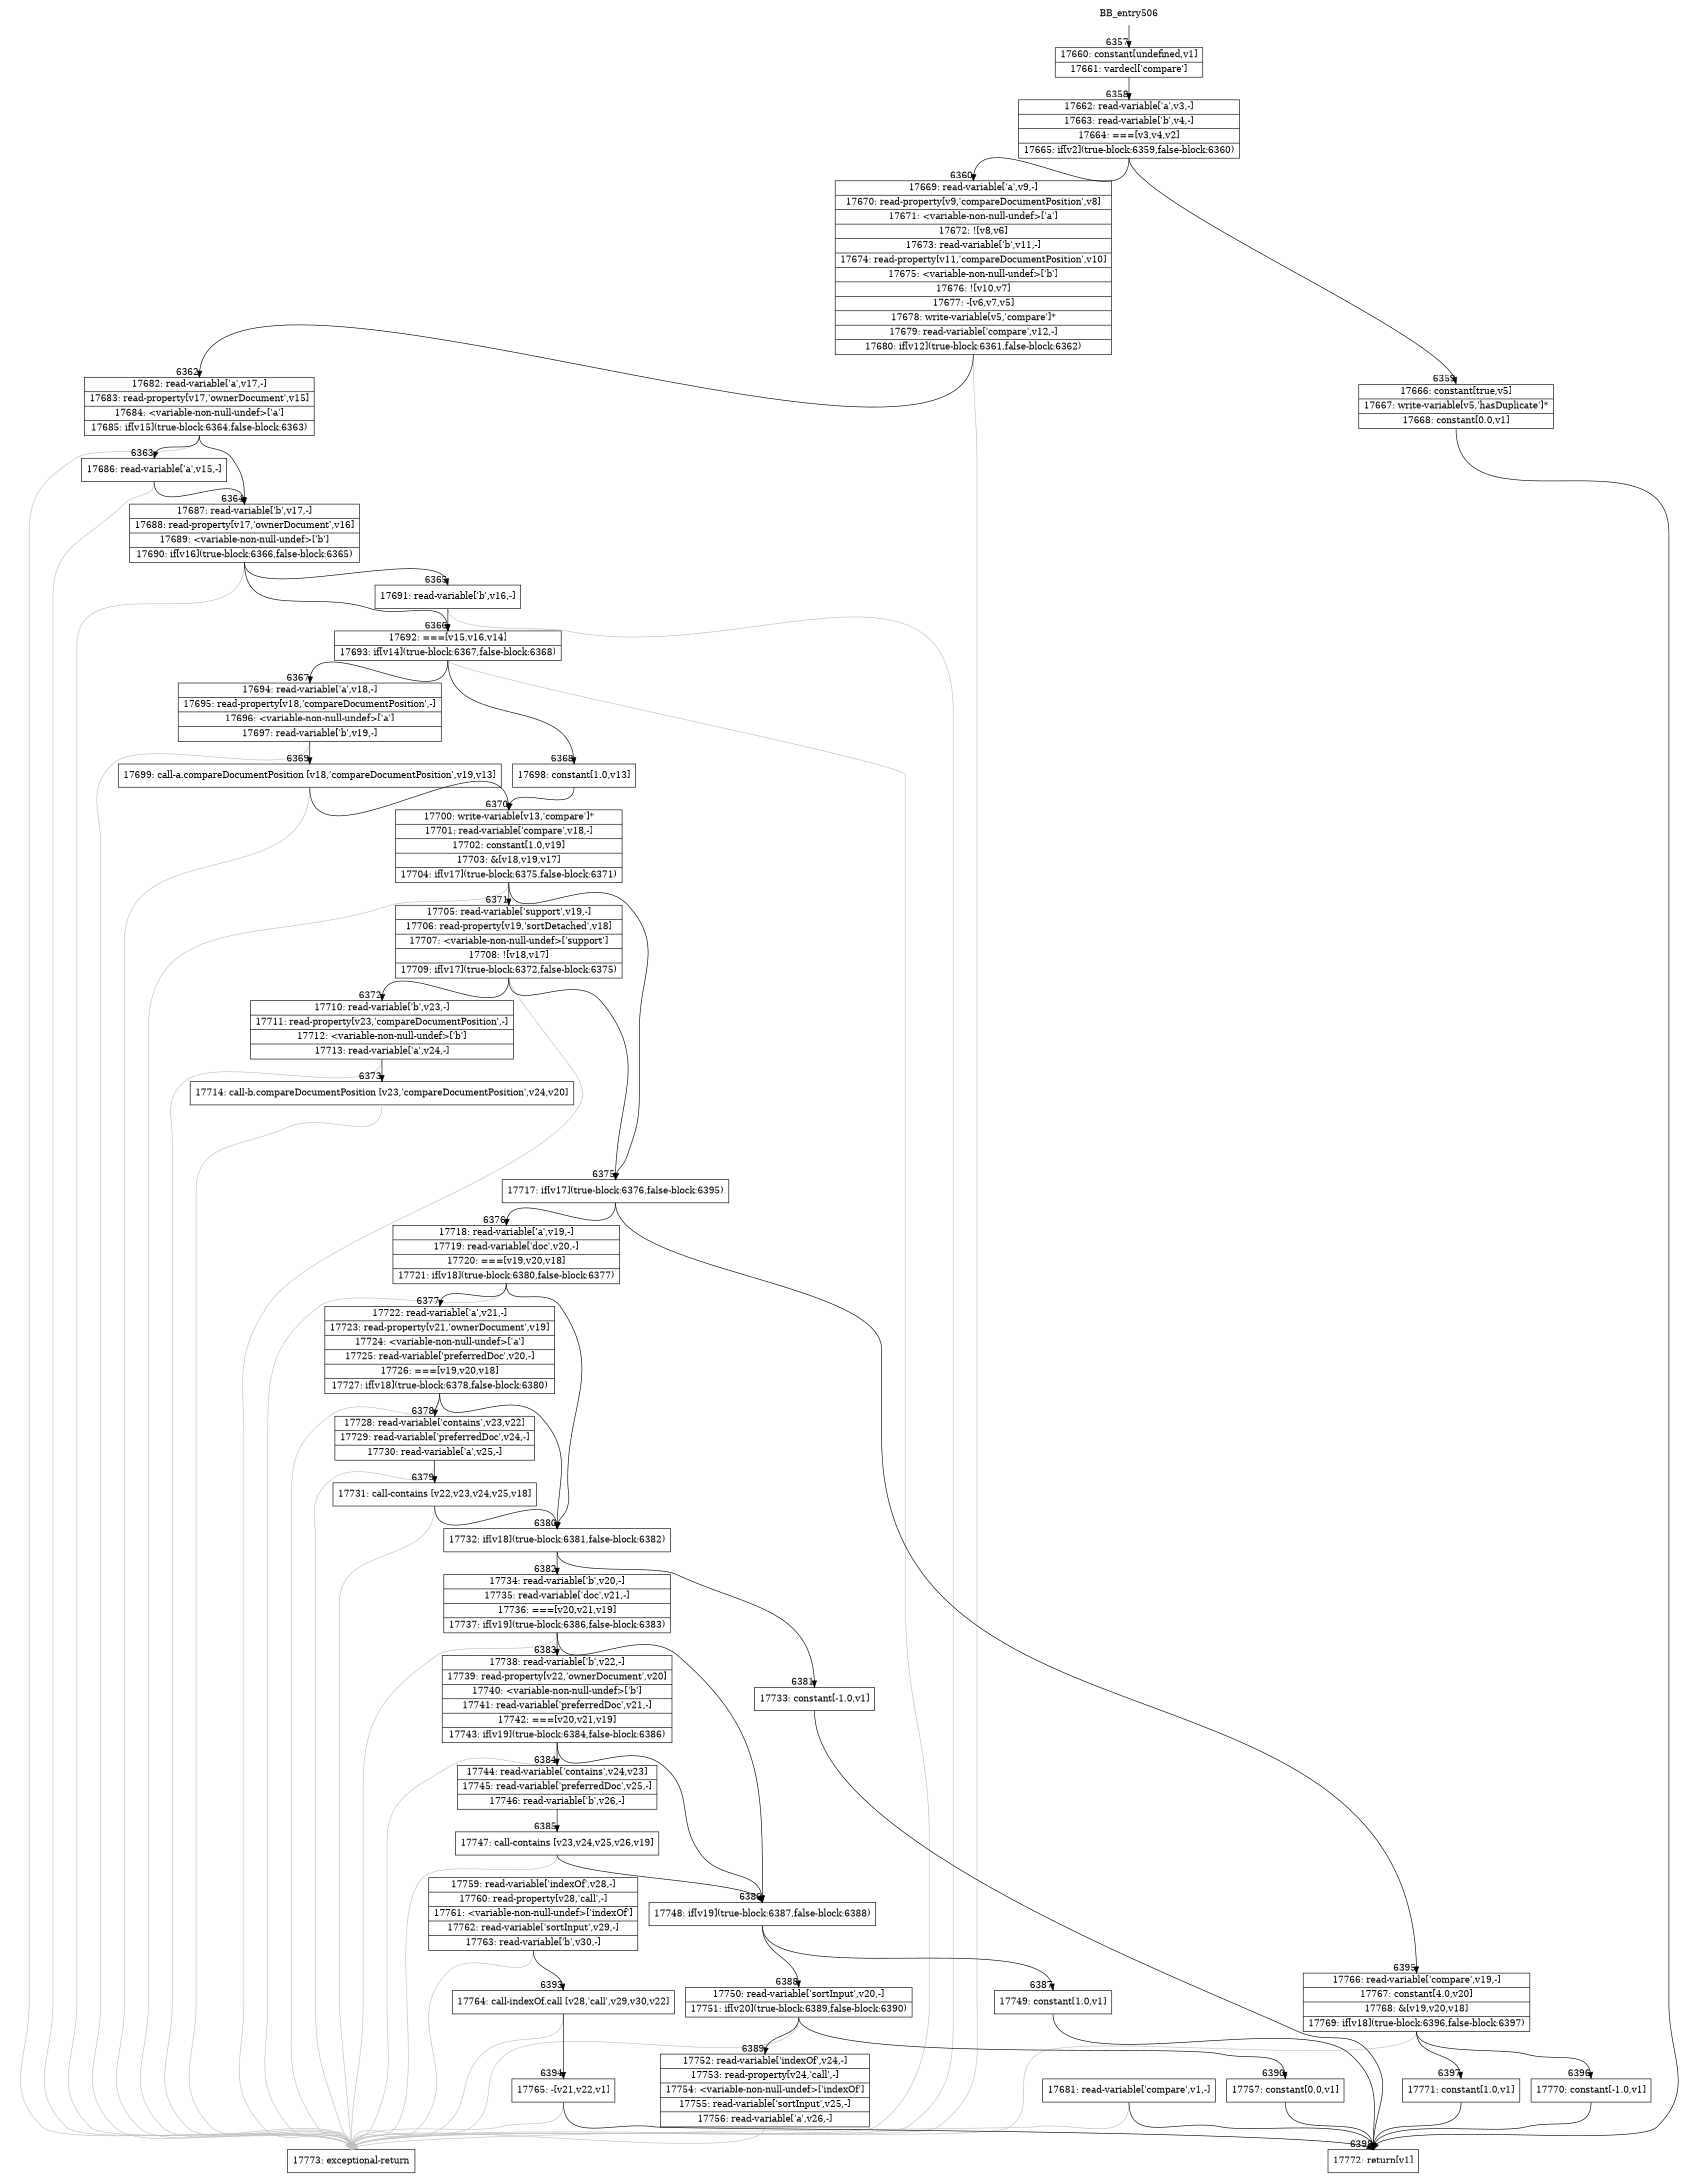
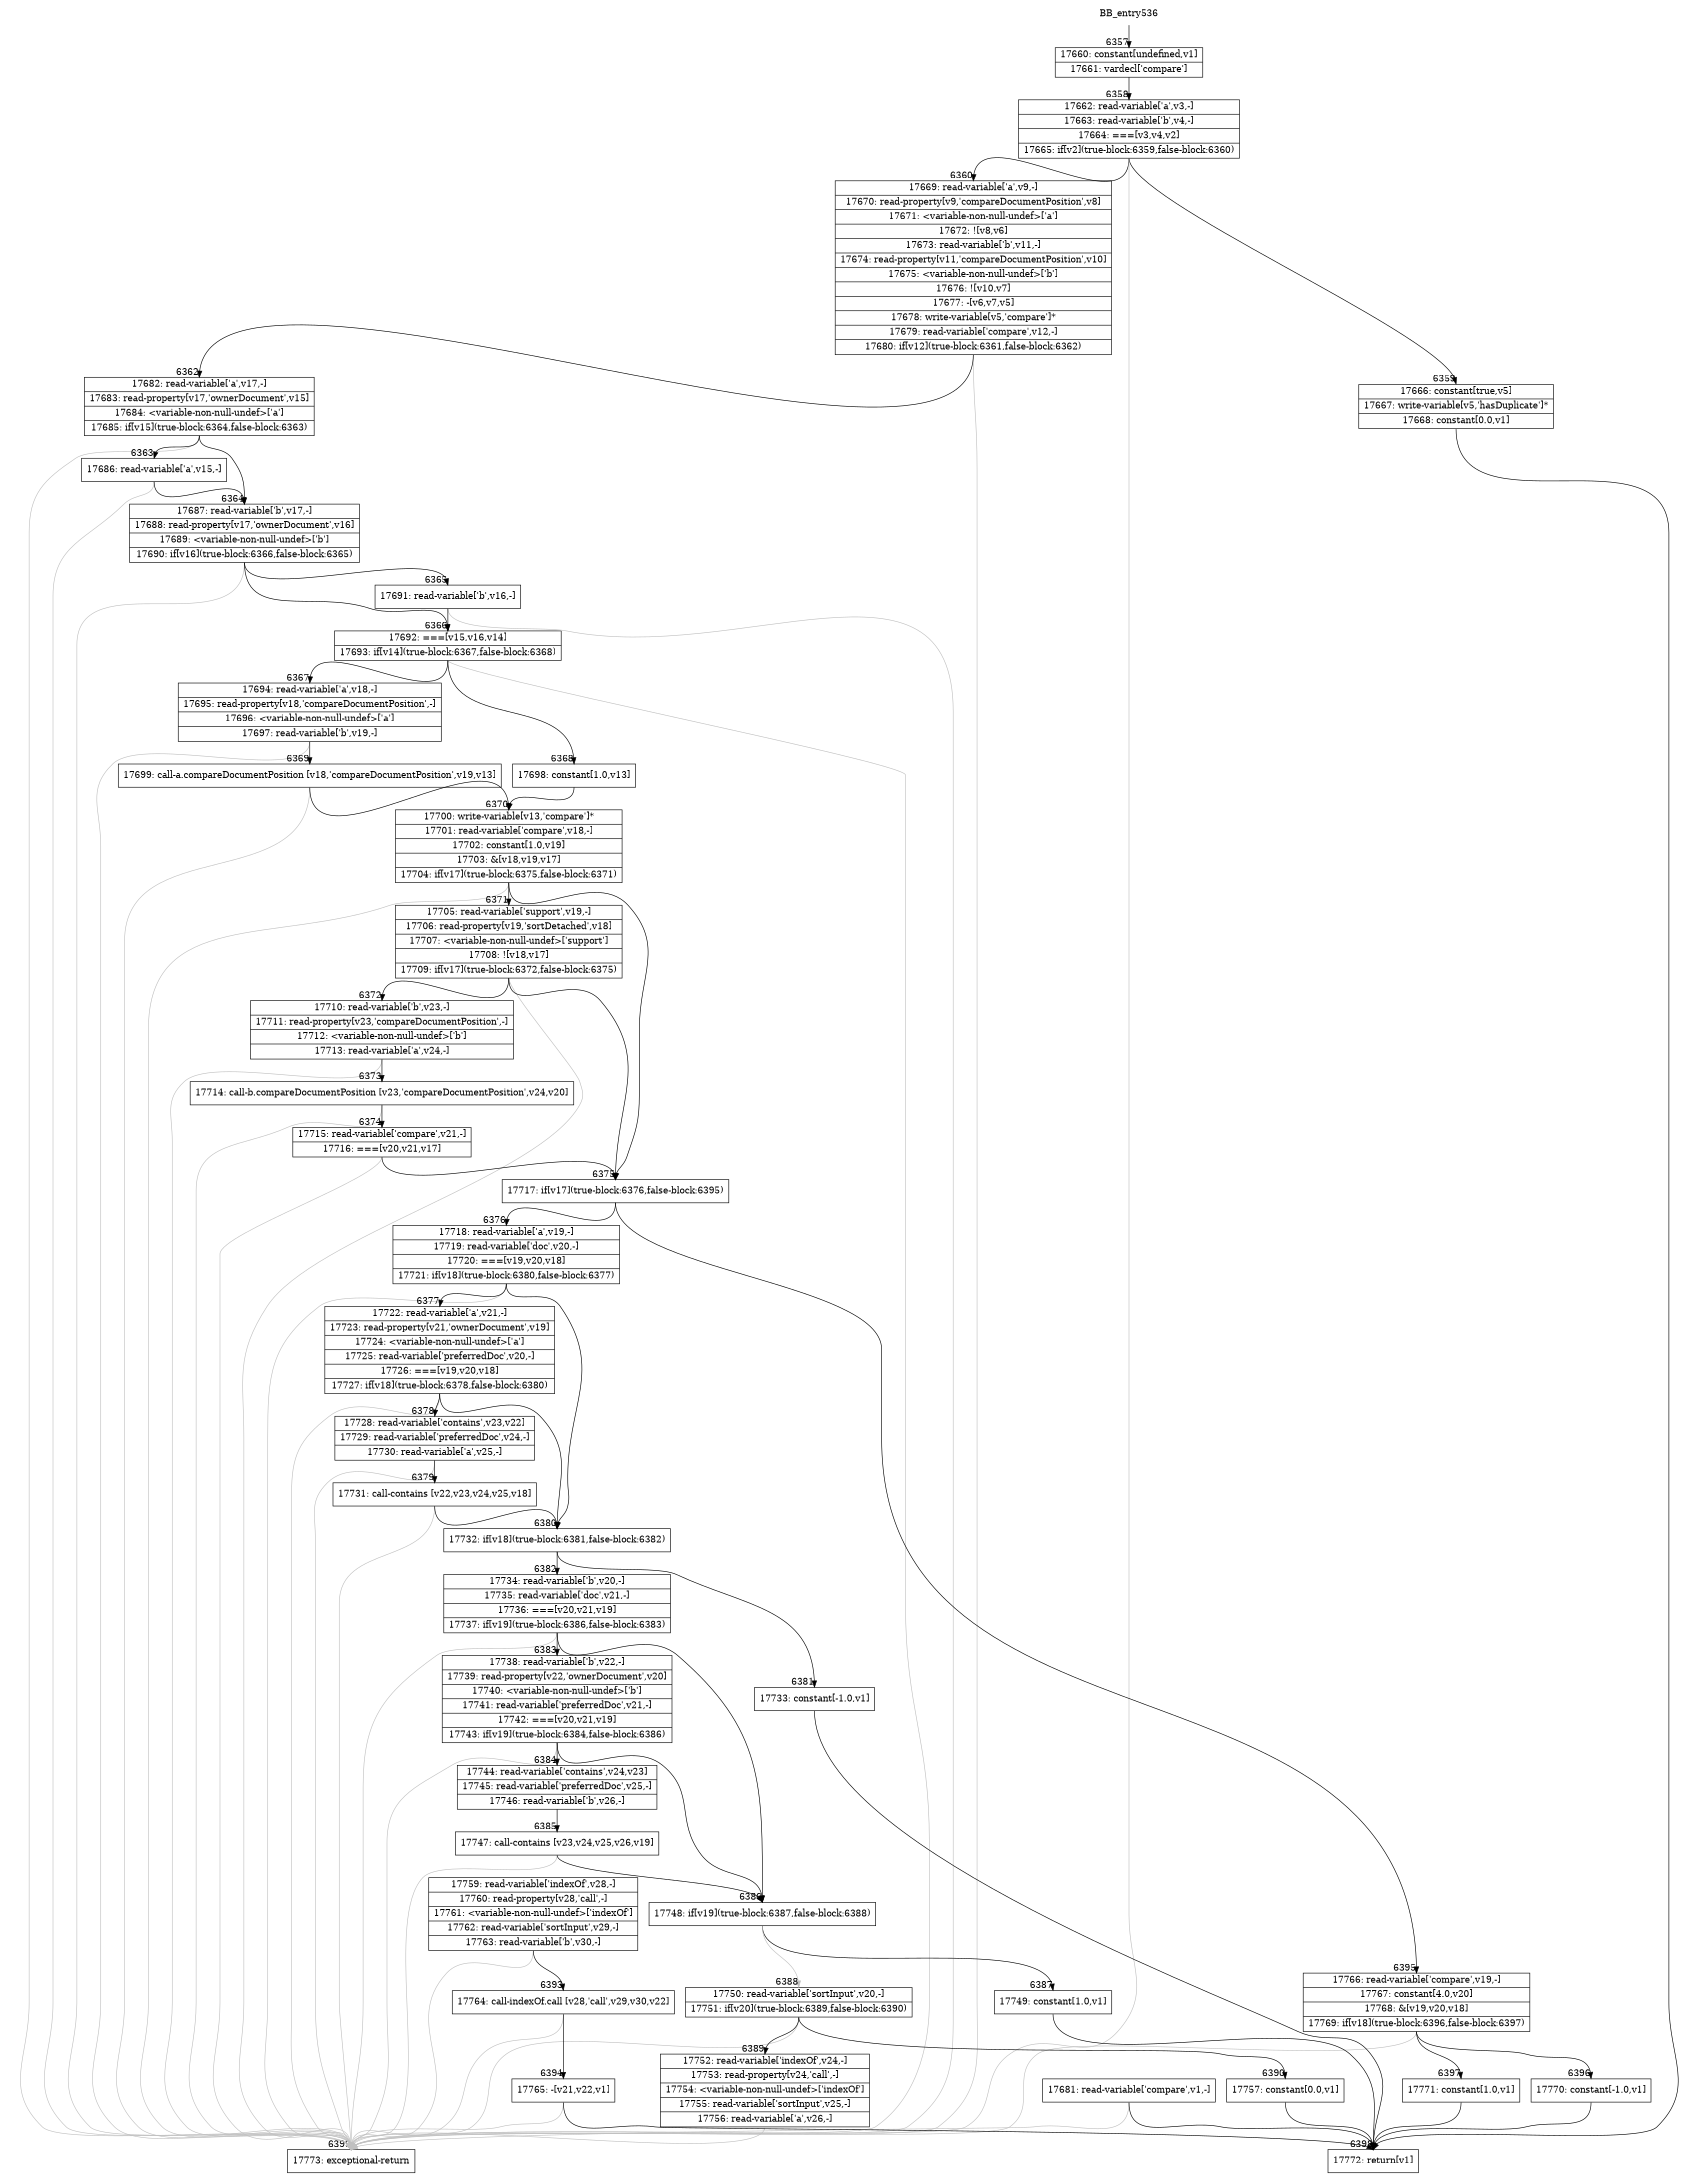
node "BB_entry506": label "BB_entry506" -> "BB_entry536"
node "17715: read-variable['compare',v21,-]": added
edge "17662: read-variable['a',v3,-]" -> "17773: exceptional-return": added
edge "17748: if[v19](true-block:6387,false-block:6388)" -> "17750: read-variable['sortInput',v20,-]": color black -> gray
